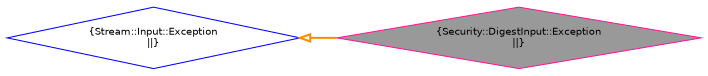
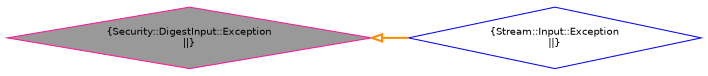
edge "{Security::DigestInput::Exception ||}" -> "{Stream::Input::Exception ||}": reversed
